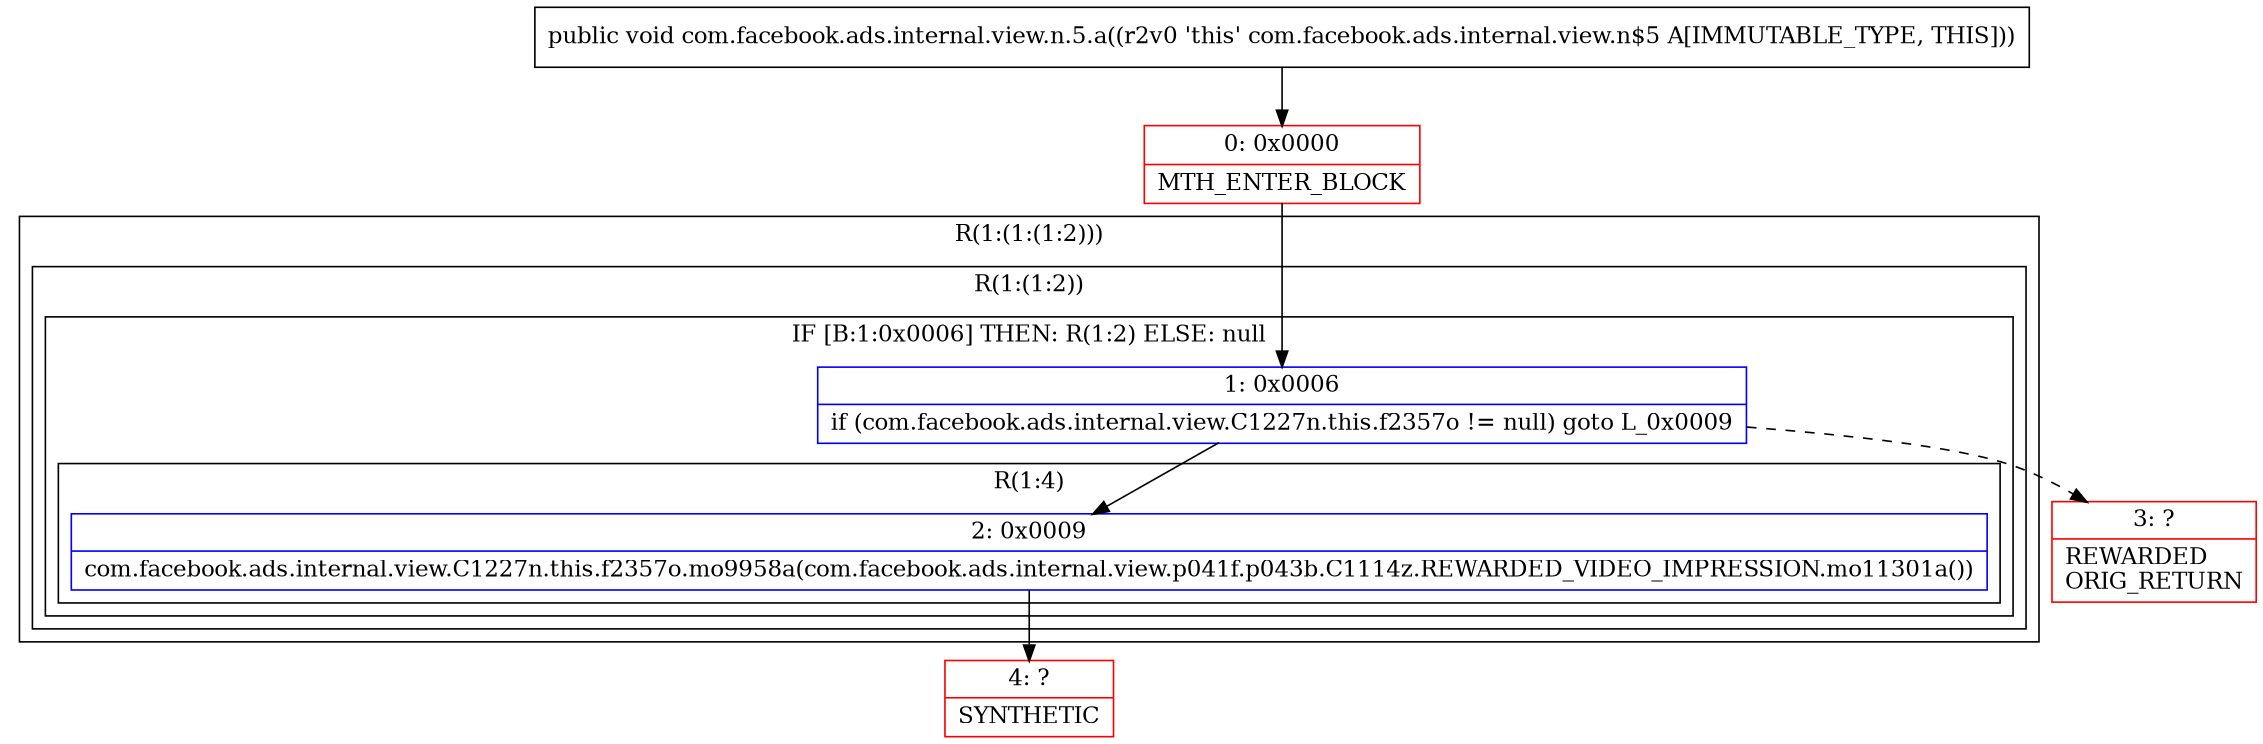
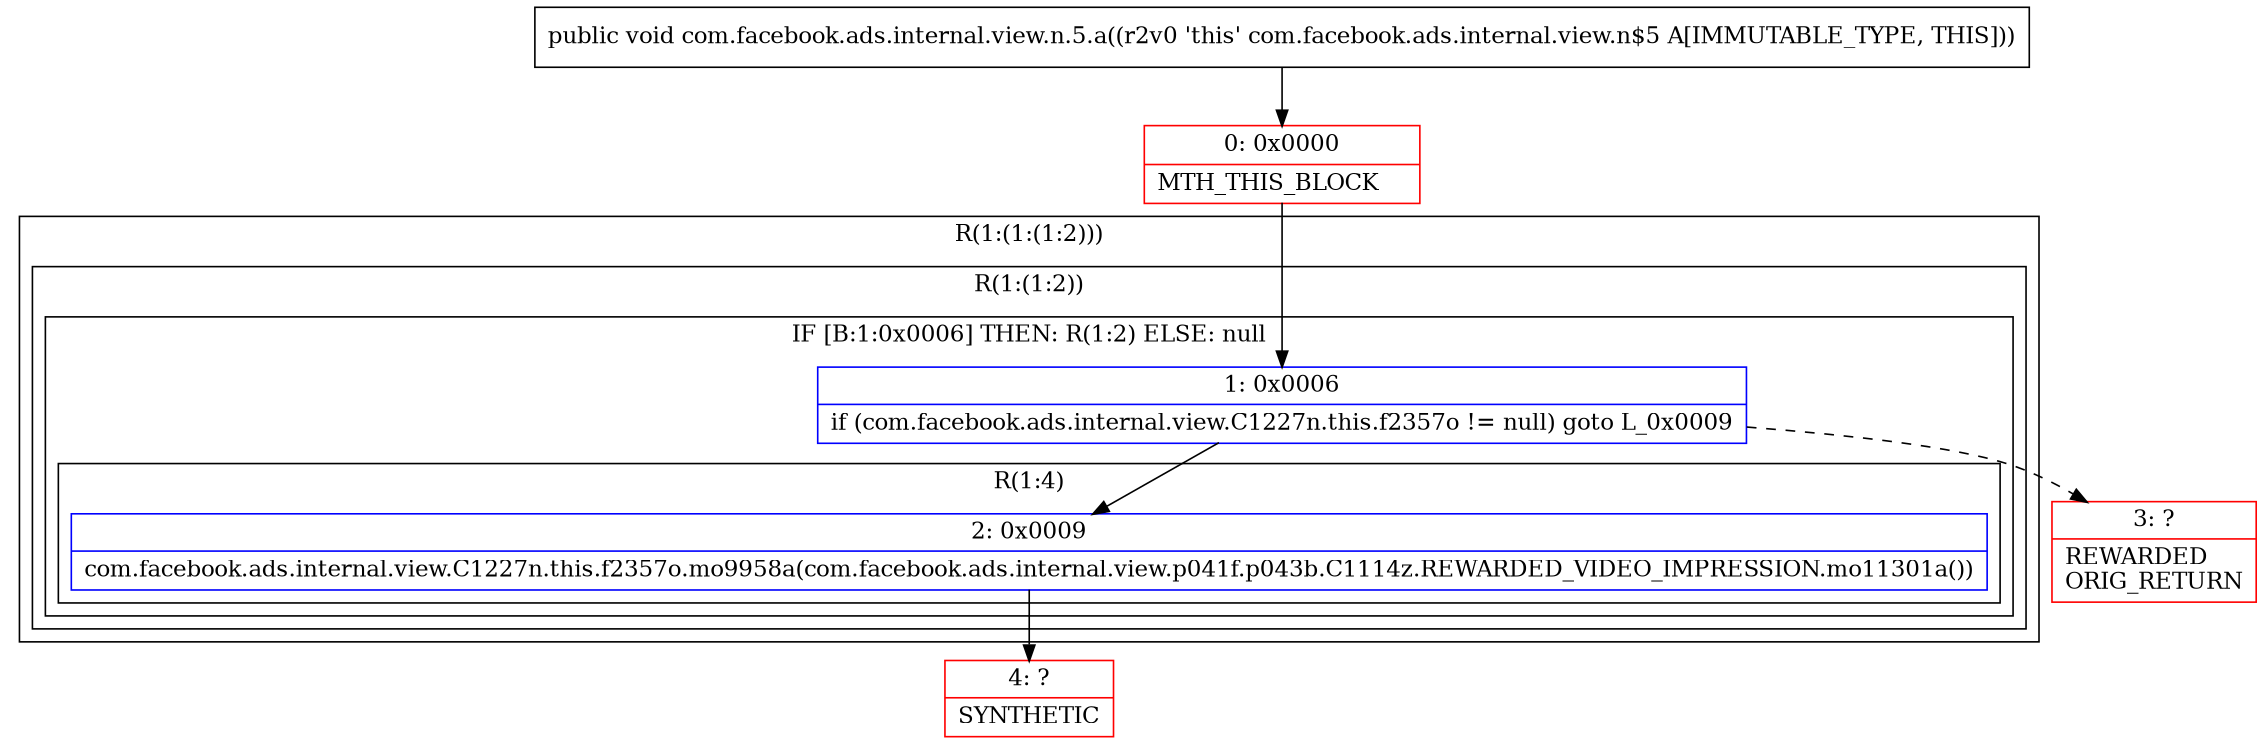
node "0: 0x0000": text "MTH_ENTER_BLOCK" -> "MTH_THIS_BLOCK"
